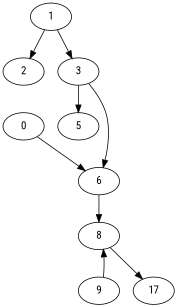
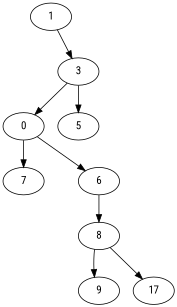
node "2": removed
edge "3" -> "6": now "3" -> "0"
node "7": added
edge "9" -> "8": reversed
